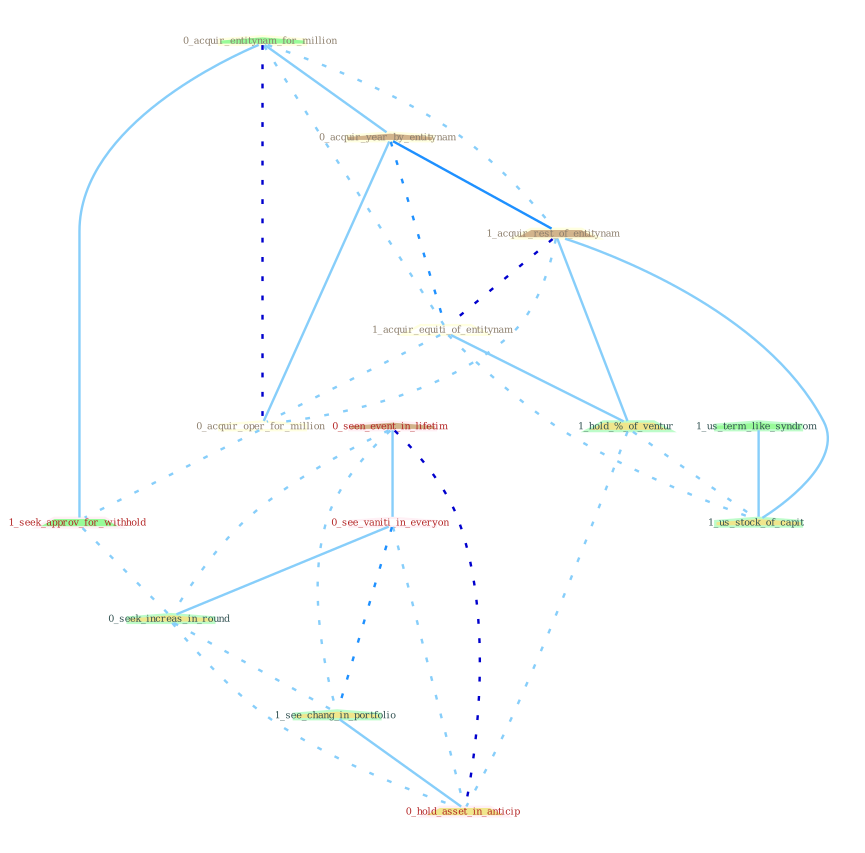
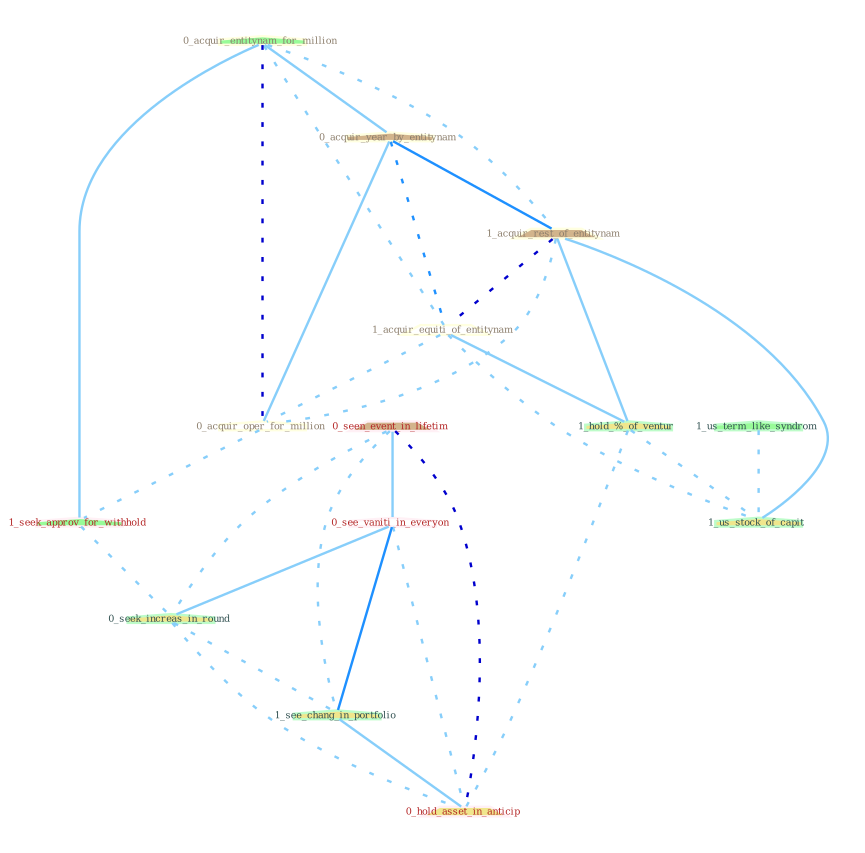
node "0_seen_event_in_lifetim": shape house -> trapezium
node "1_hold_%_of_ventur": shape trapezium -> house
edge "1_us_term_like_syndrom" -- "1_us_stock_of_capit": style solid -> dotted
node "1_seek_approv_for_withhold": shape trapezium -> house
edge "0_see_vaniti_in_everyon" -- "1_see_chang_in_portfolio": style dotted -> solid
